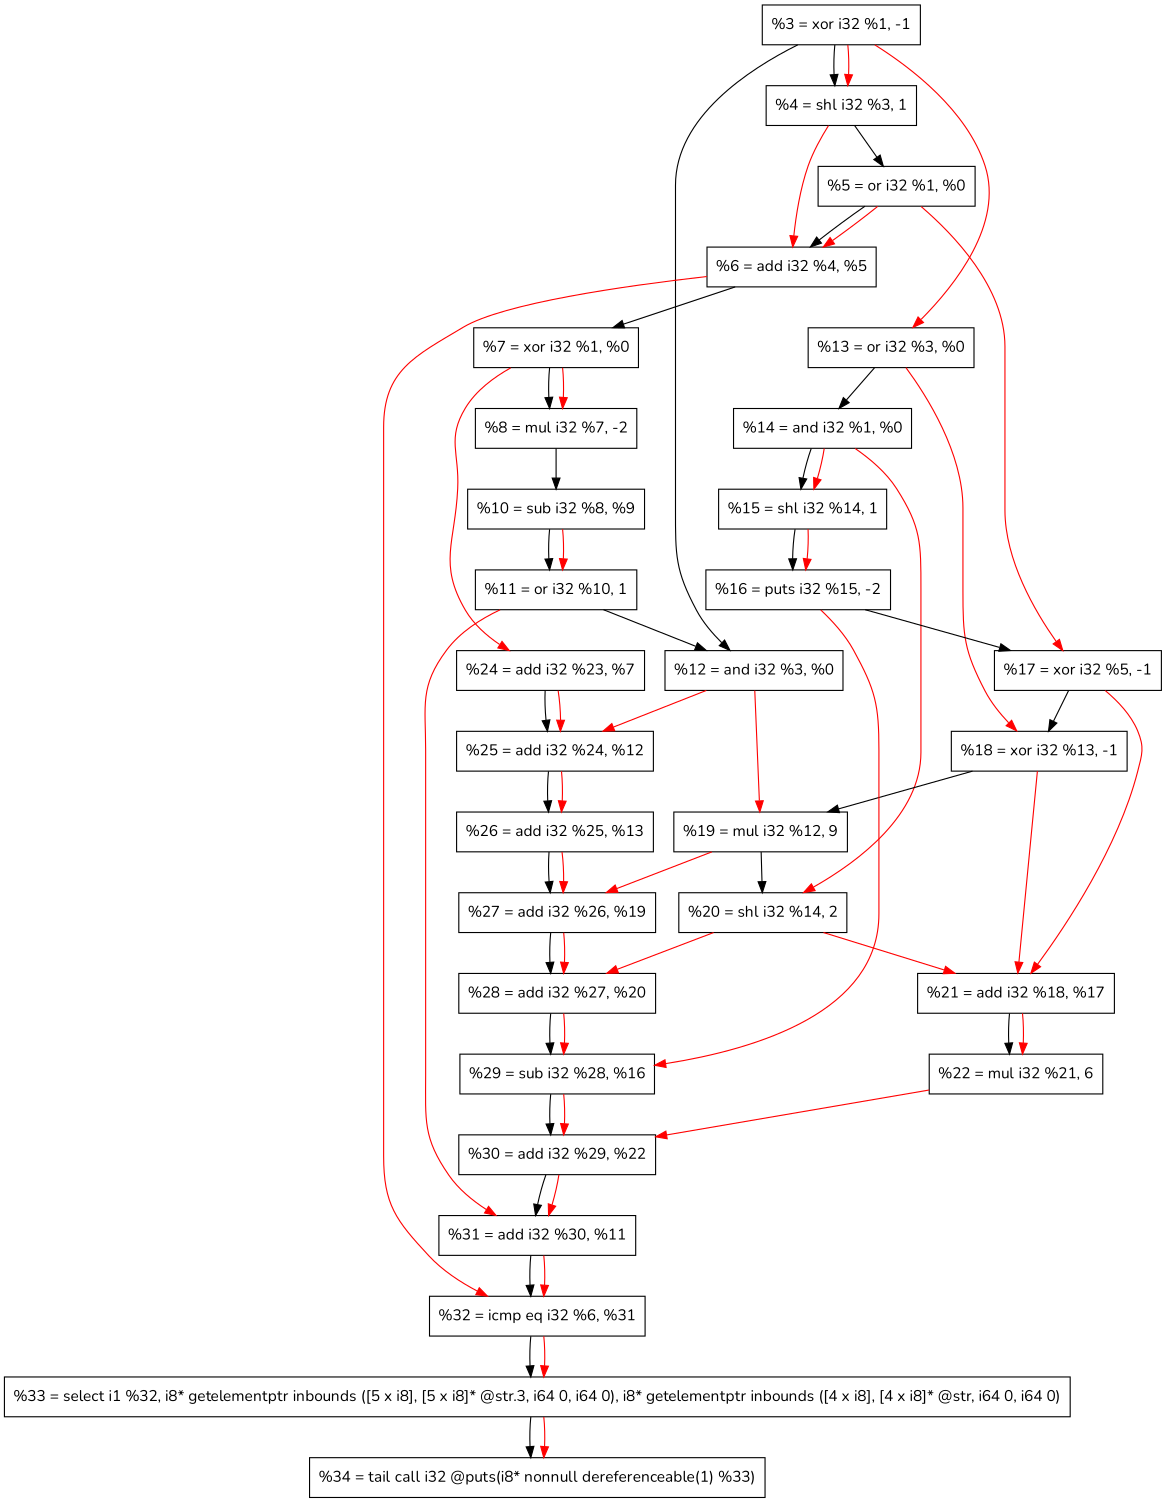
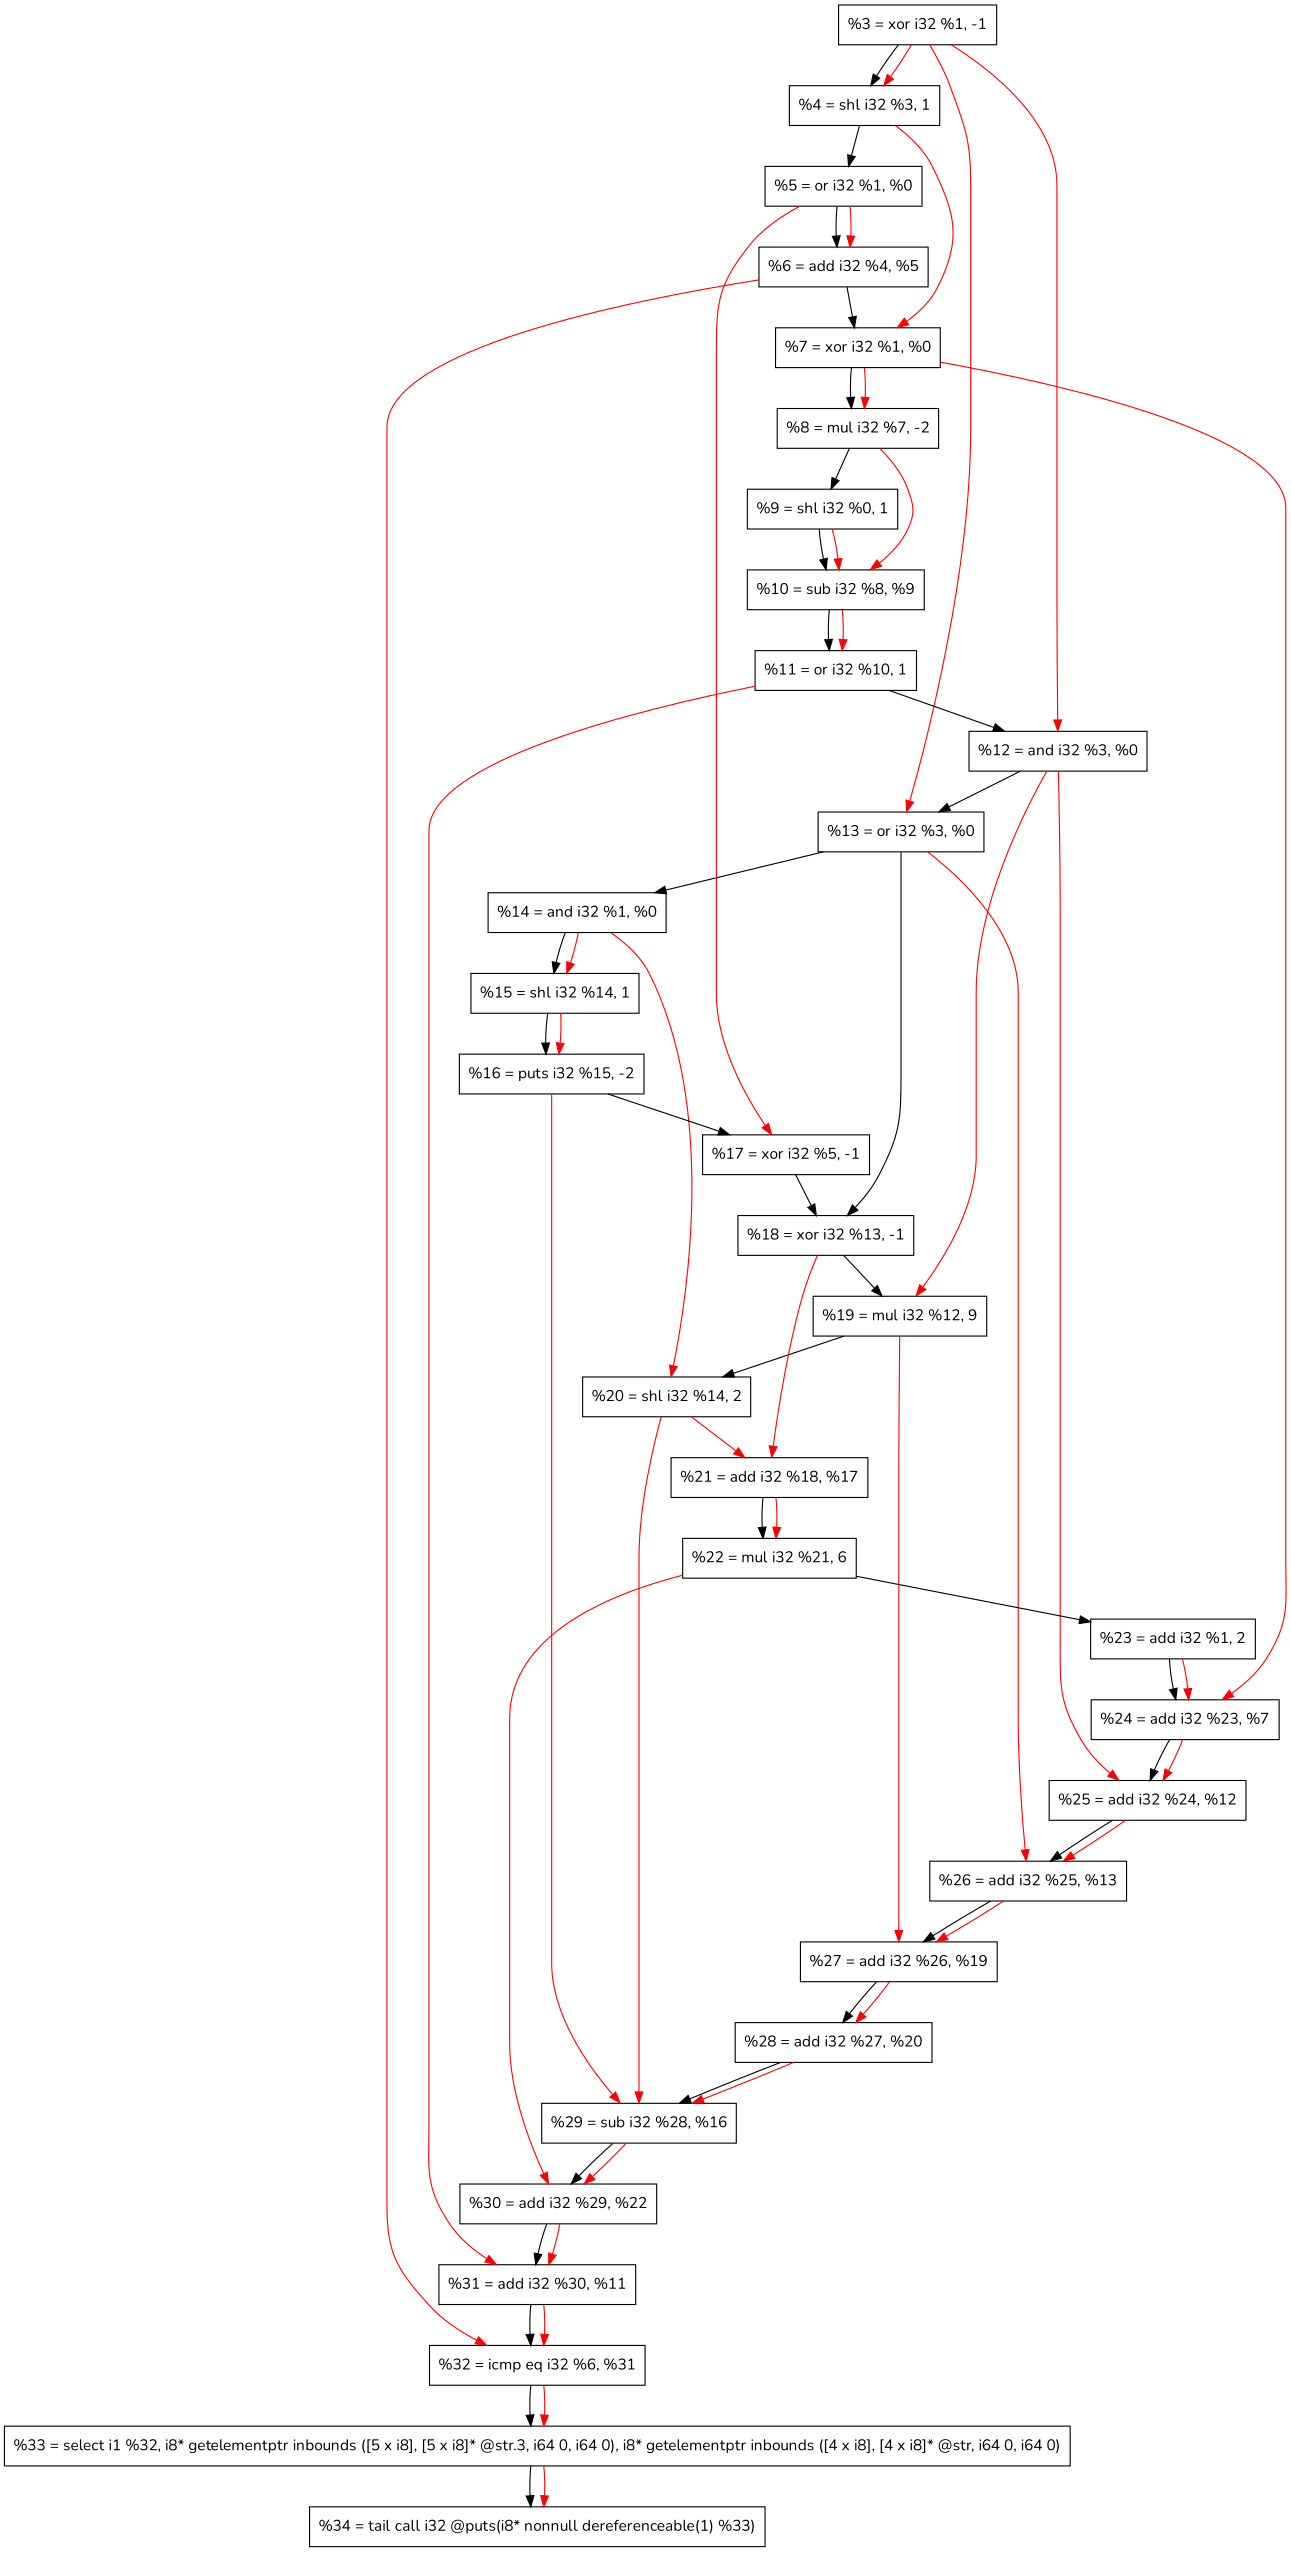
edge "%4 = shl i32 %3, 1" -> "%6 = add i32 %4, %5": now "%4 = shl i32 %3, 1" -> "%7 = xor i32 %1, %0"
edge "%3 = xor i32 %1, -1" -> "%12 = and i32 %3, %0": color black -> red
edge "%8 = mul i32 %7, -2" -> "%10 = sub i32 %8, %9": color black -> red
node "%9 = shl i32 %0, 1": added
edge "%13 = or i32 %3, %0" -> "%18 = xor i32 %13, -1": color red -> black
edge "%12 = and i32 %3, %0" -> "%13 = or i32 %3, %0": added
edge "%17 = xor i32 %5, -1" -> "%21 = add i32 %18, %17": removed
edge "%20 = shl i32 %14, 2" -> "%28 = add i32 %27, %20": now "%20 = shl i32 %14, 2" -> "%29 = sub i32 %28, %16"
edge "%13 = or i32 %3, %0" -> "%26 = add i32 %25, %13": added
node "%23 = add i32 %1, 2": added
